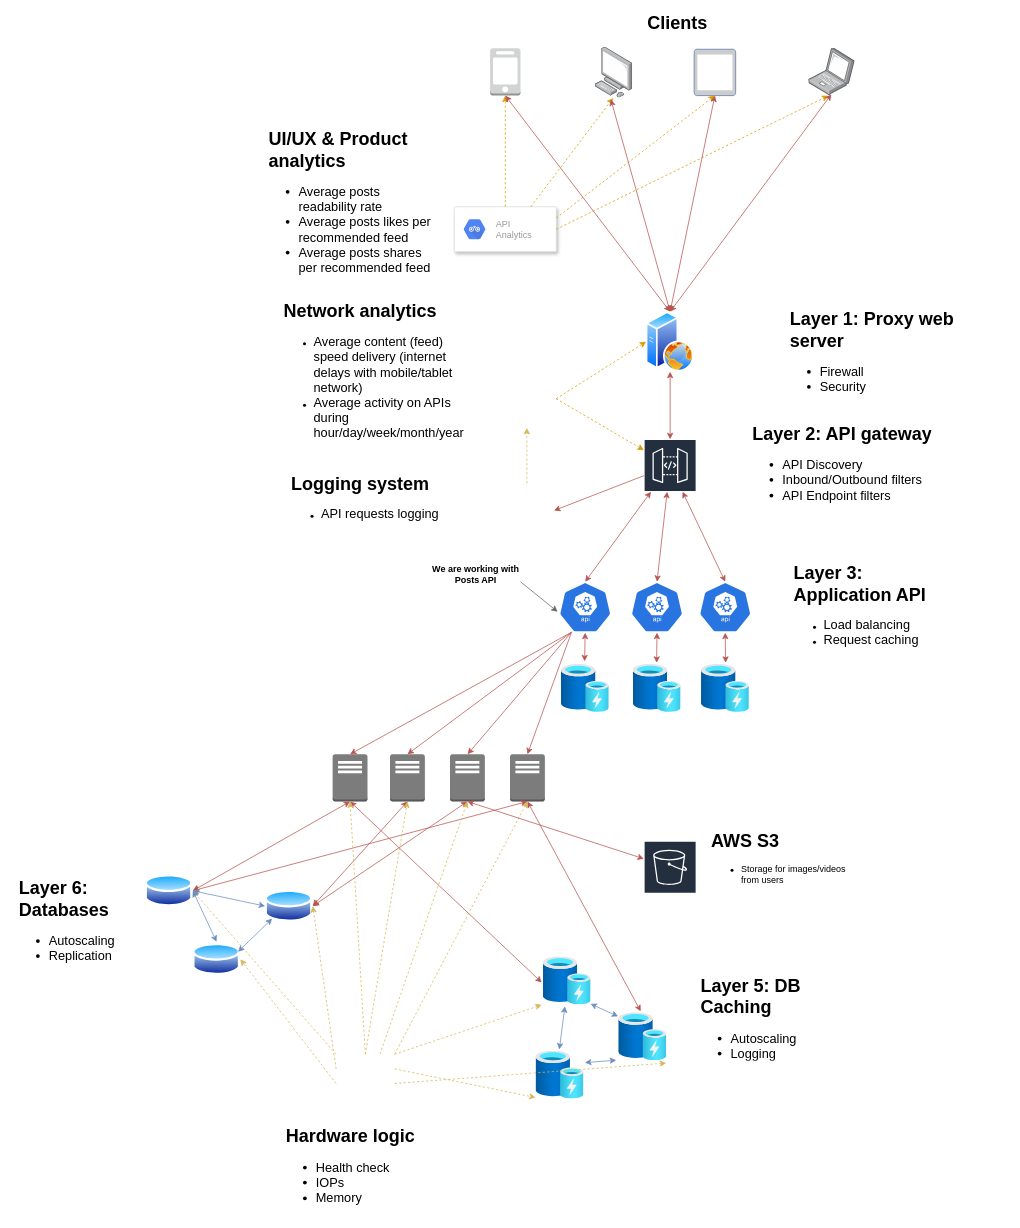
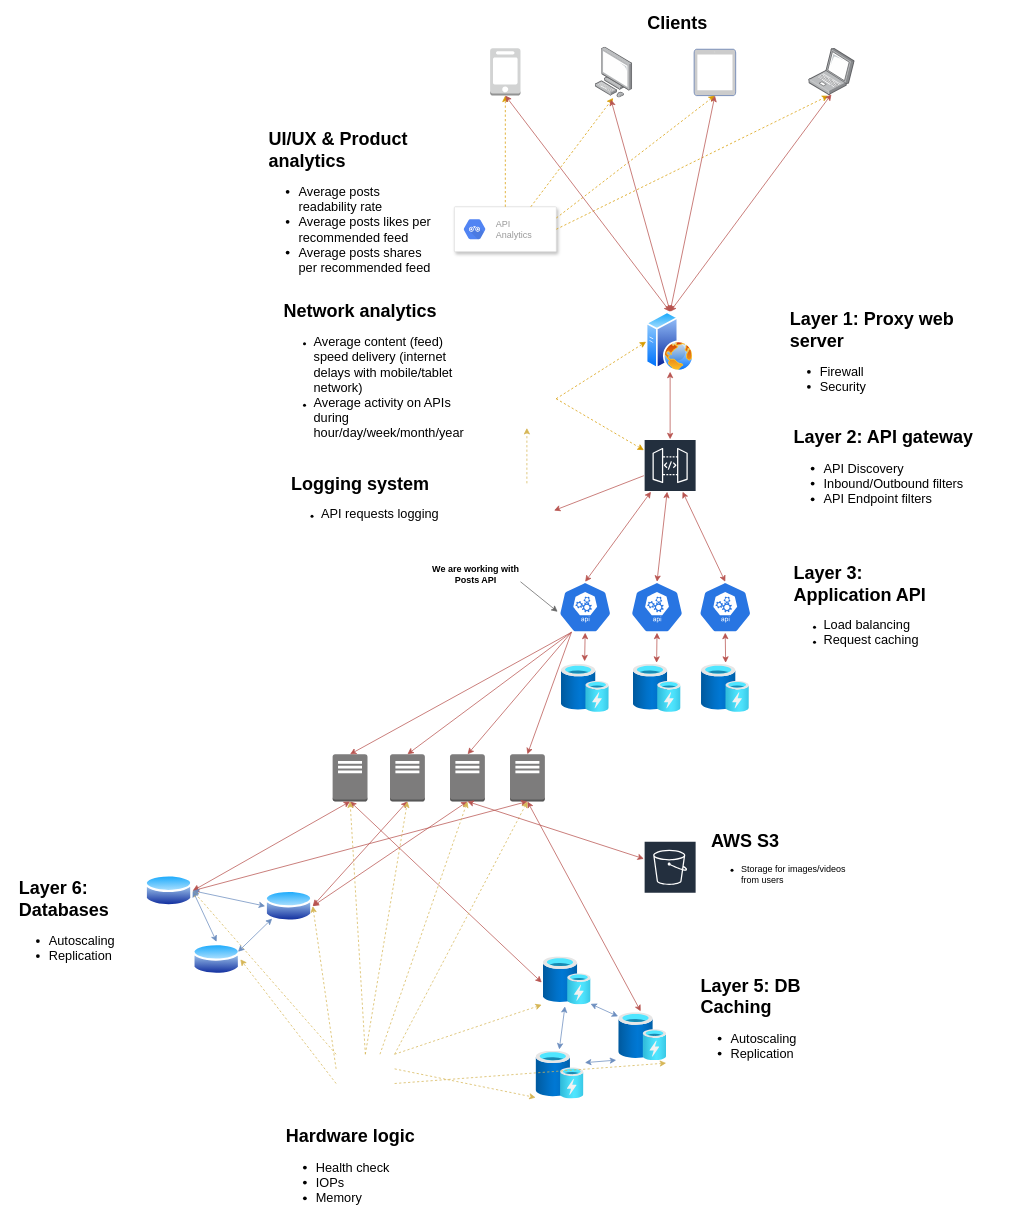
node "Layer 2: API gateway API Discovery Inbound/Outbound filters API Endpoint filters": moved (850, 462) -> (891, 465)
node "Layer 5: DB Caching Autoscaling Logging": label "Layer 5: DB Caching Autoscaling Logging" -> "Layer 5: DB Caching Autoscaling Replication"
